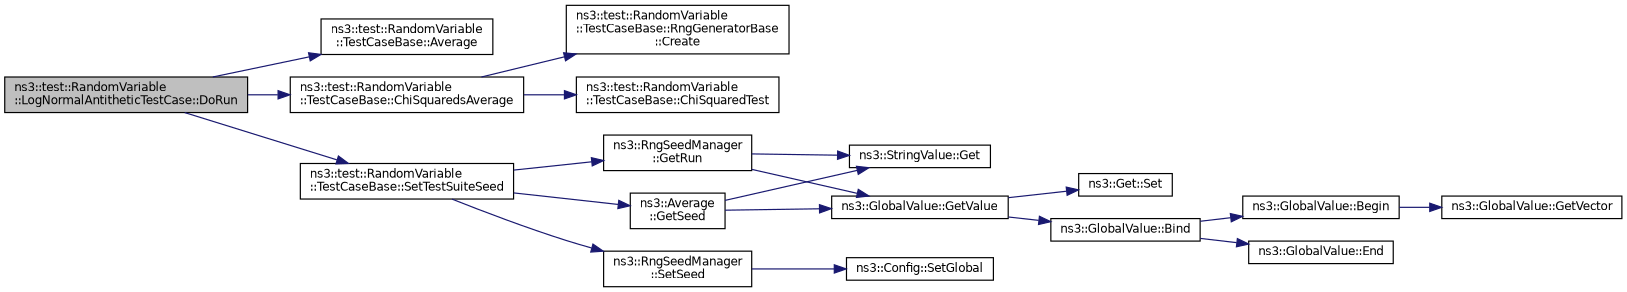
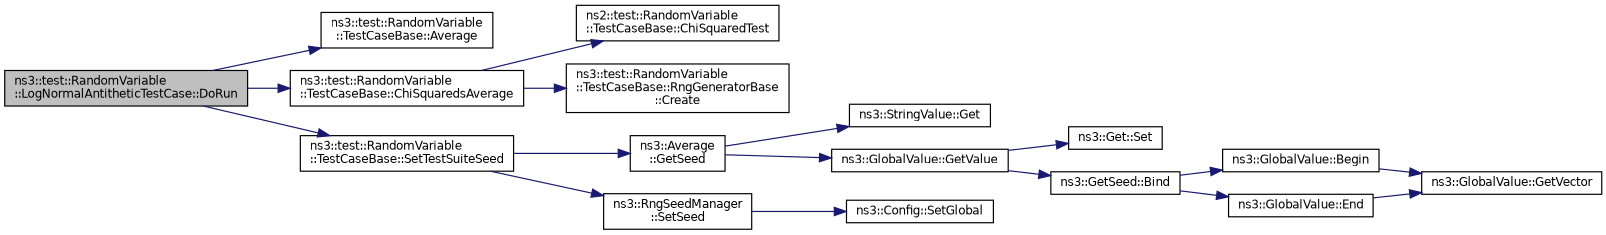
node "ns3::test::RandomVariable ::TestCaseBase::ChiSquaredTest": label "ns3::test::RandomVariable ::TestCaseBase::ChiSquaredTest" -> "ns2::test::RandomVariable ::TestCaseBase::ChiSquaredTest"
node "ns3::RngSeedManager ::GetRun": removed
edge "ns3::GlobalValue::End" -> "ns3::GlobalValue::GetVector": added
node "ns3::GlobalValue::Bind": label "ns3::GlobalValue::Bind" -> "ns3::GetSeed::Bind"
